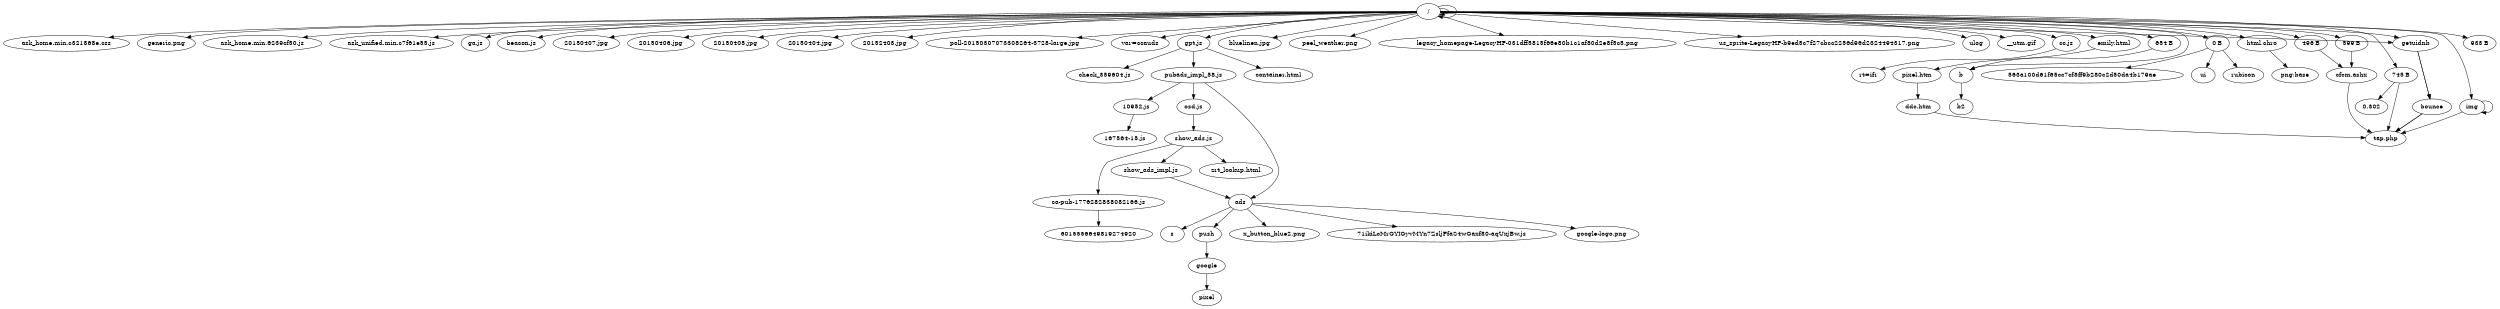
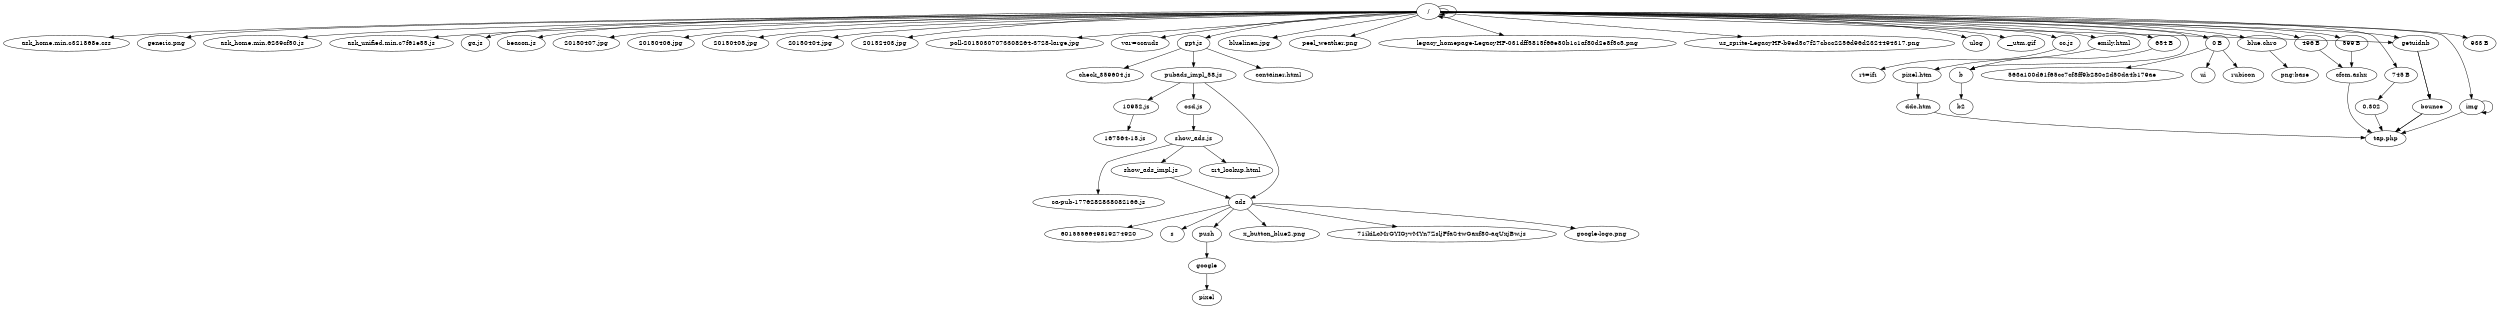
node "html,chro": label "html,chro" -> "blue,chro"
edge "745 B" -> "tap.php": now "0.302" -> "tap.php"
edge "ca-pub-1776282838082166.js" -> "6015556649819274920": now "ads" -> "6015556649819274920"
